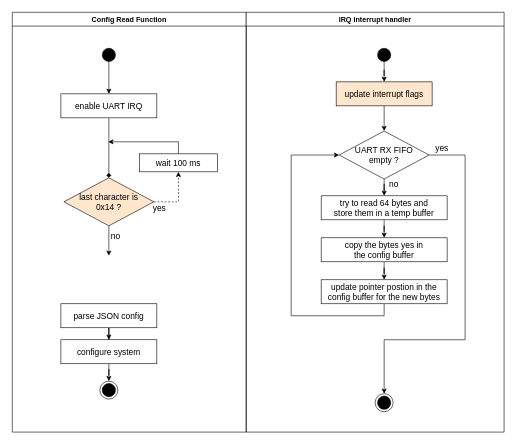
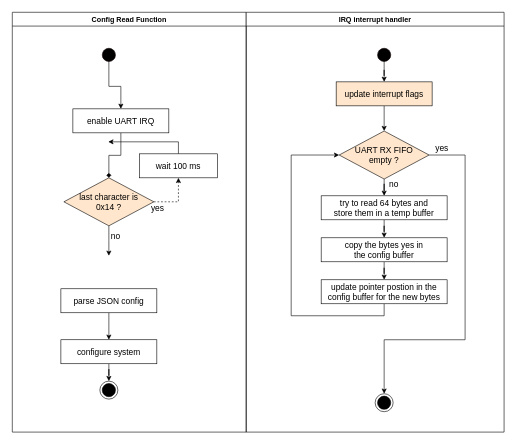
node "enable UART IRQ": moved (109, 106) -> (121, 121)
node "UART RX FIFO empty ?": fillcolor #ffffff -> #ffe6cc
node "wait 100 ms": size 78x18 -> 78x24
node "parse JSON config": moved (109, 316) -> (109, 301)
